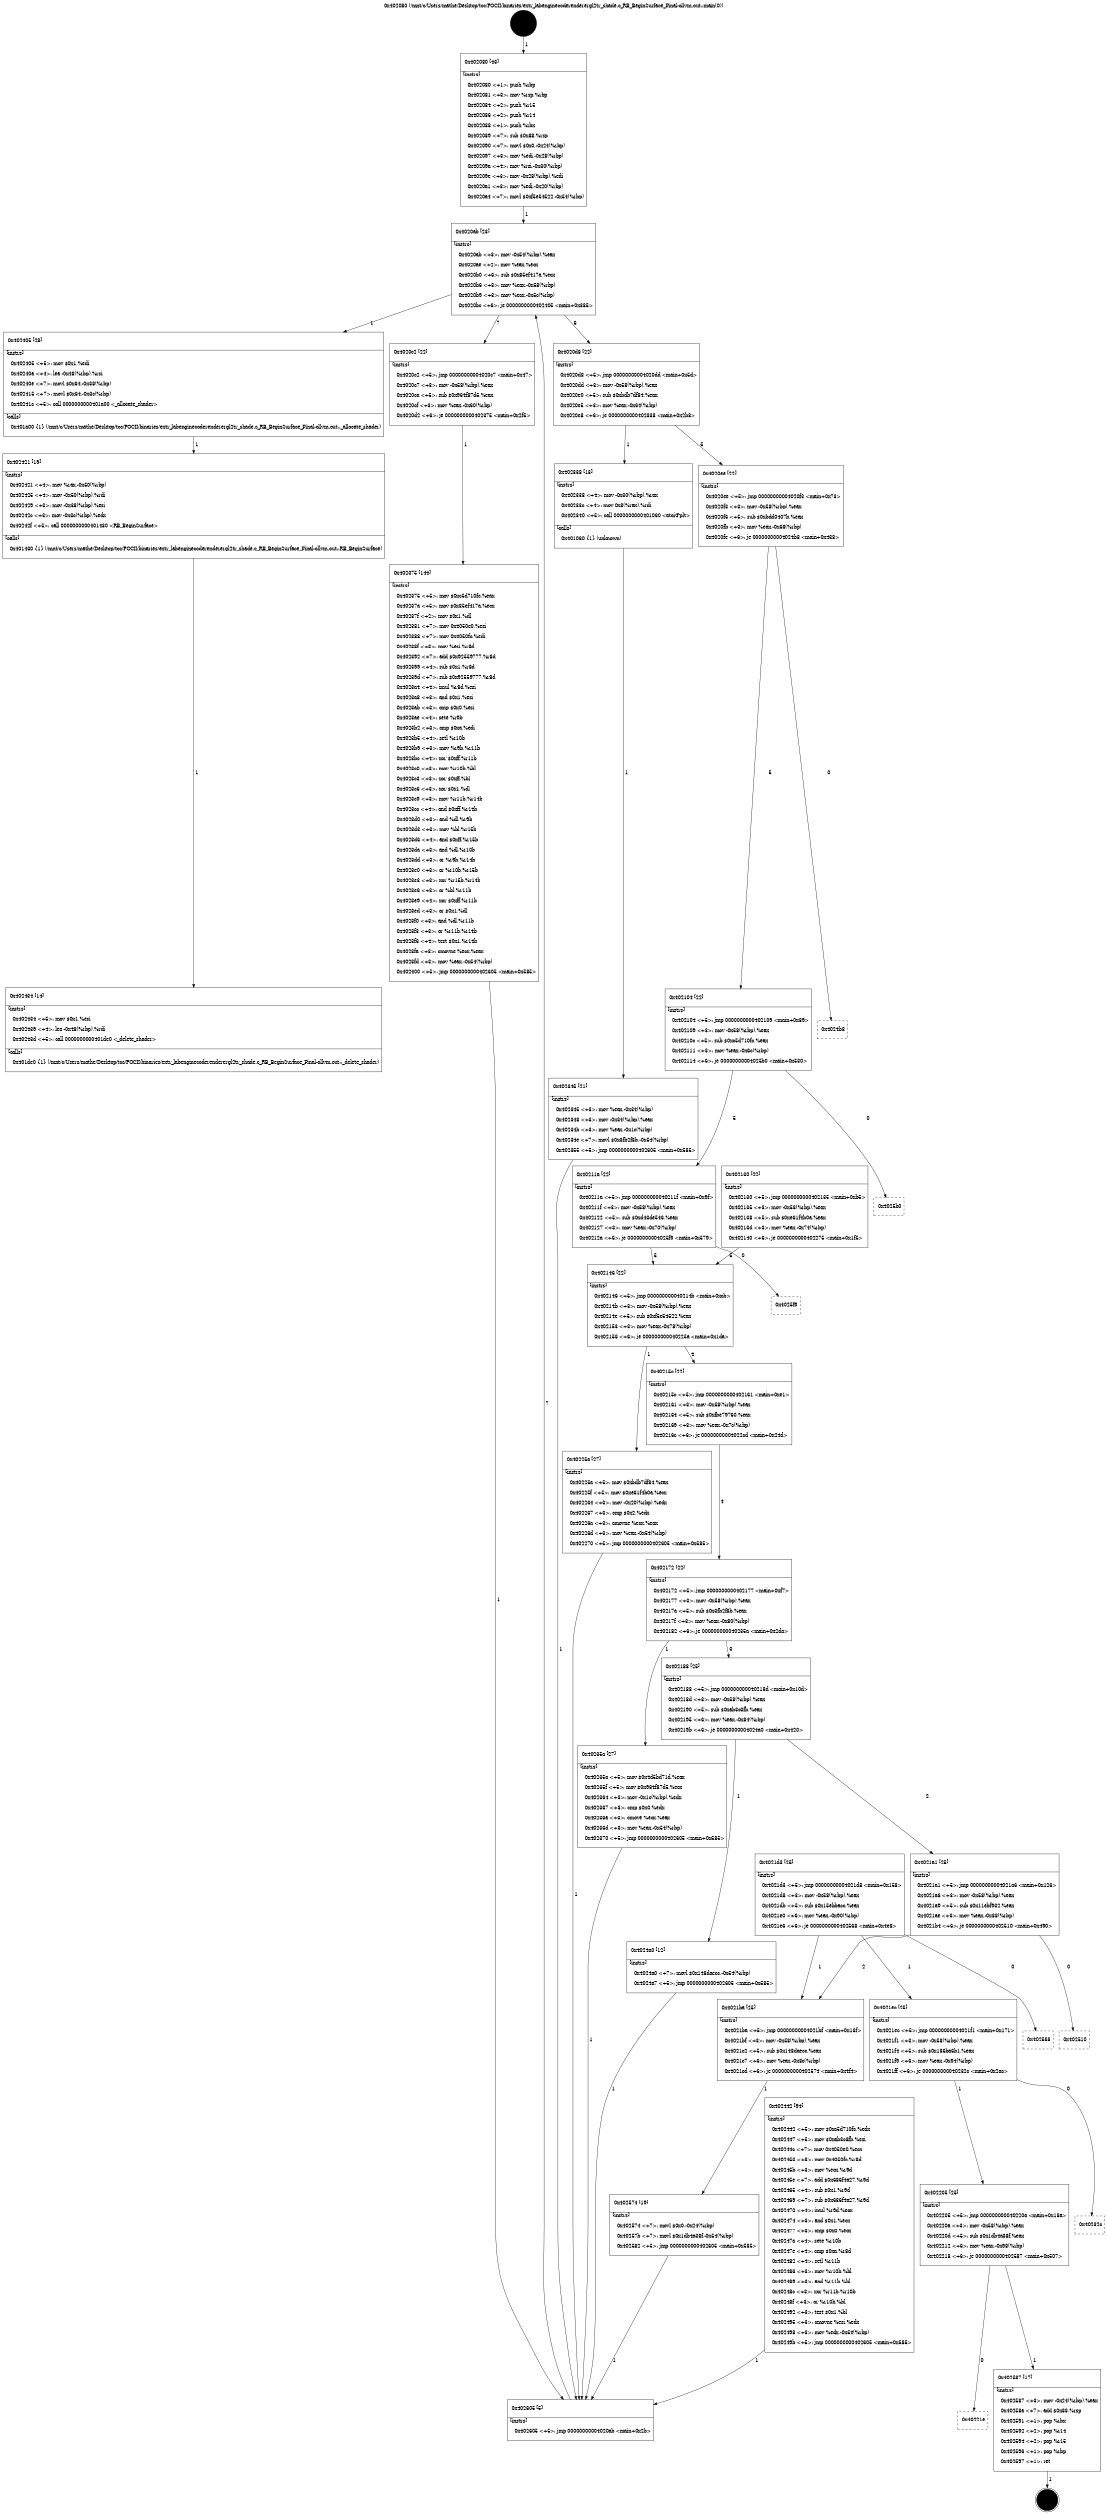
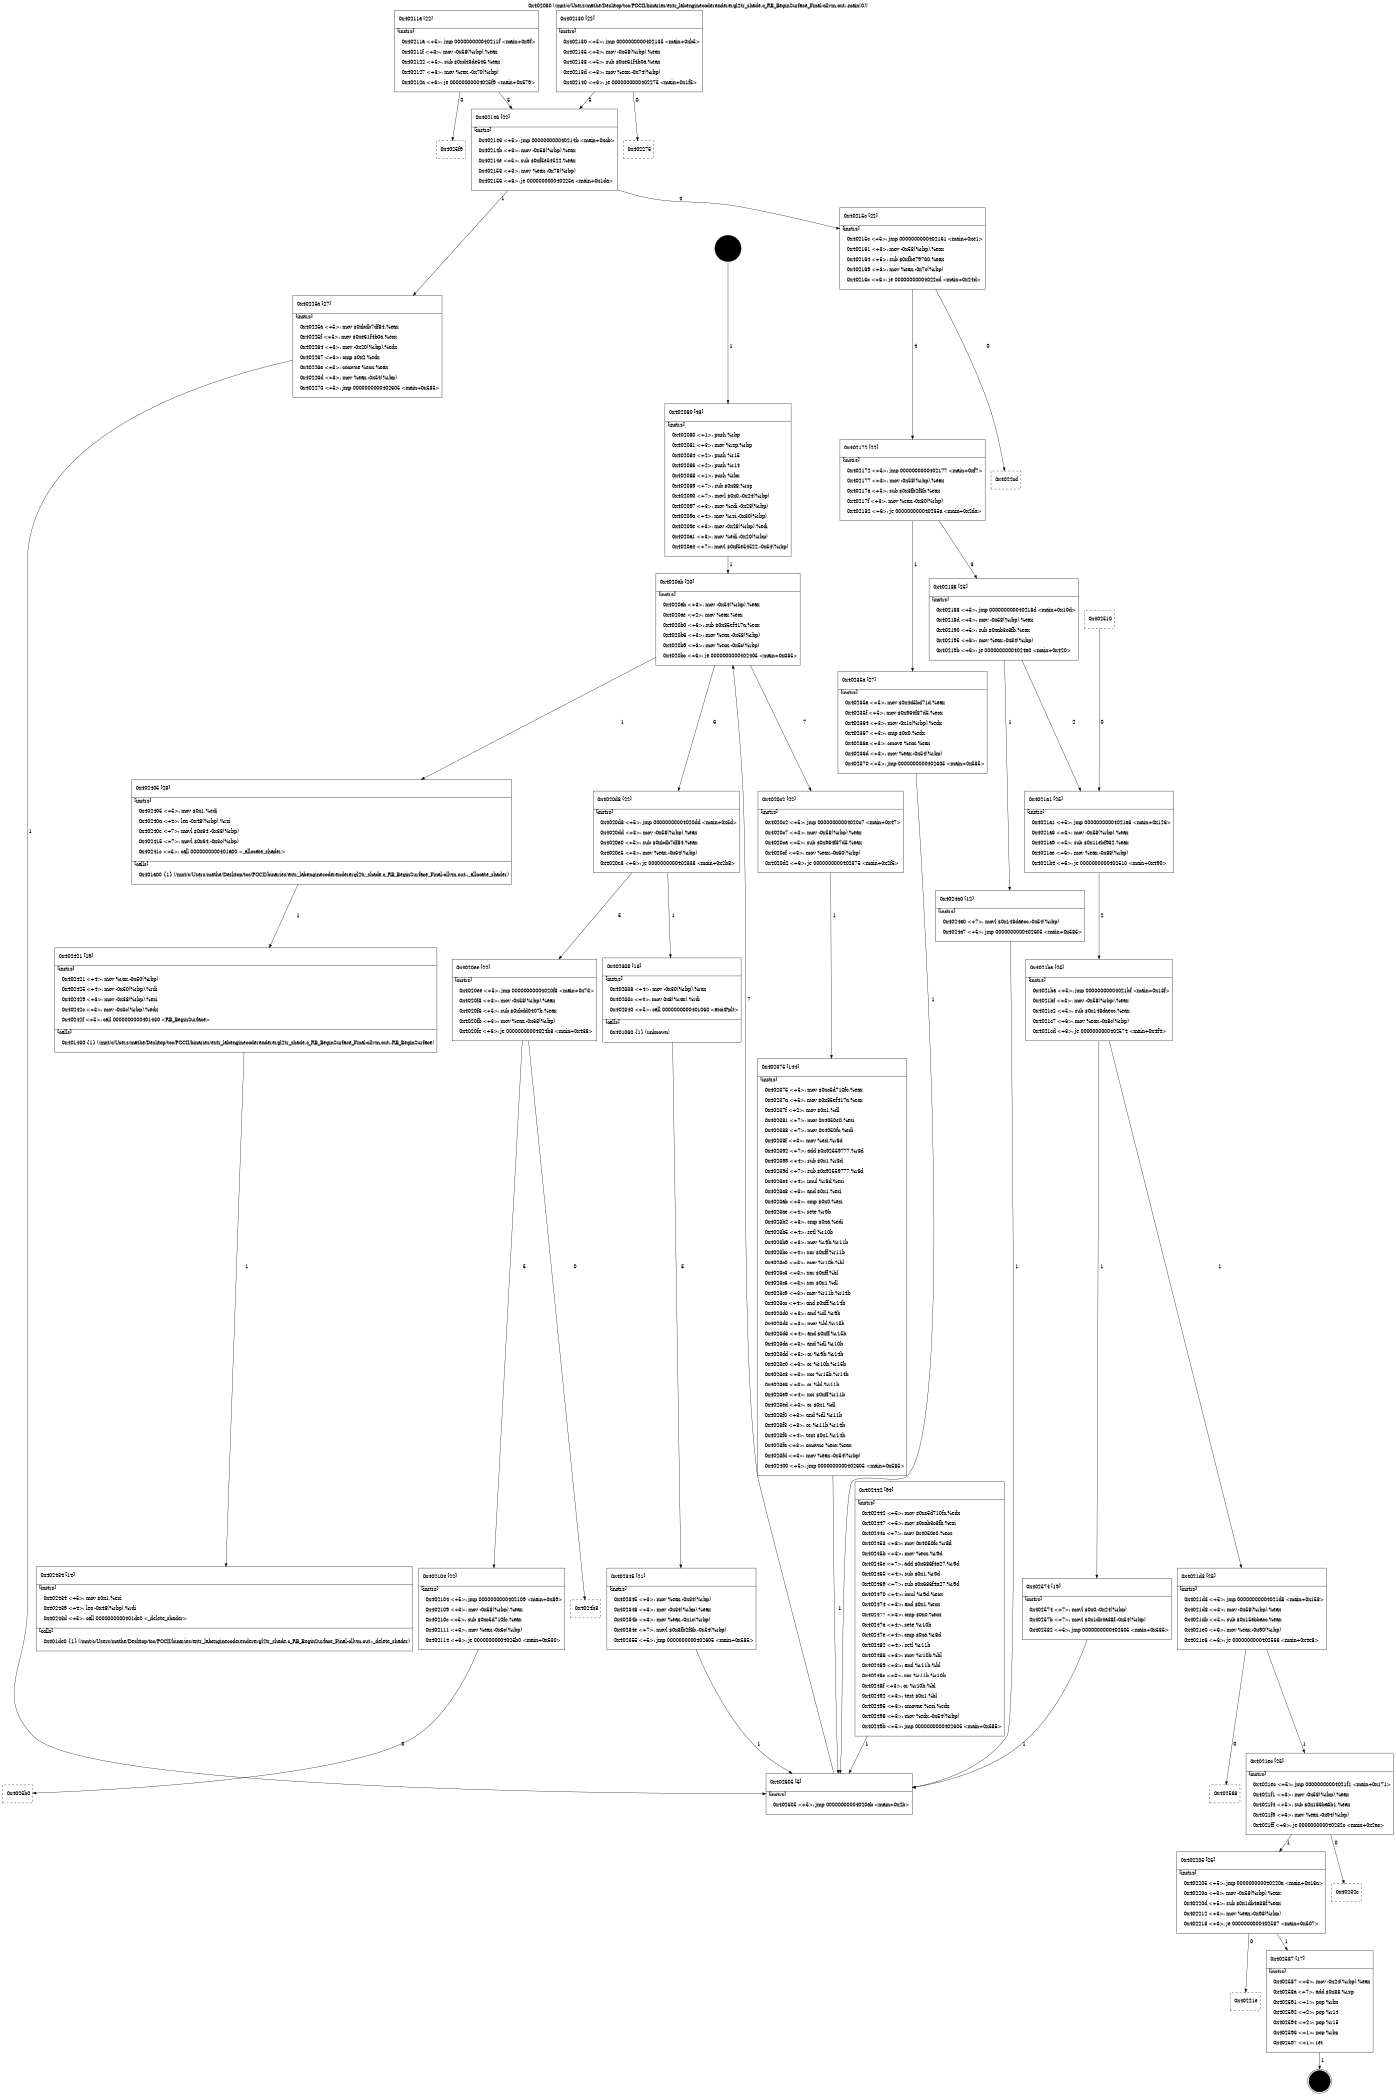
node "0x402275": added
node "0x4022cd": added
edge "0x402338 [13]" -> "0x402345 [21]": label " 1" -> " 5"
edge "0x402104 [22]" -> "0x40211a [22]": removed, label "5"
edge "0x4021d3 [25]" -> "0x4021ba [25]": reversed
edge "0x4021a1 [25]" -> "0x402510": reversed
